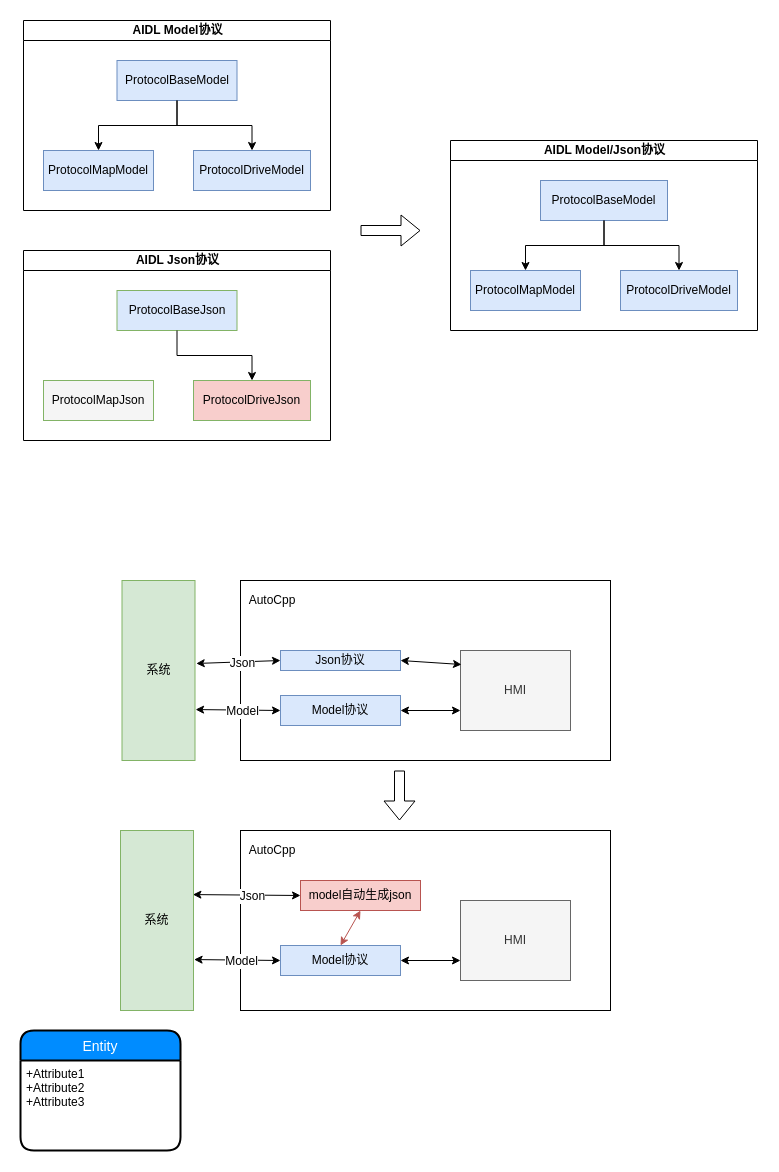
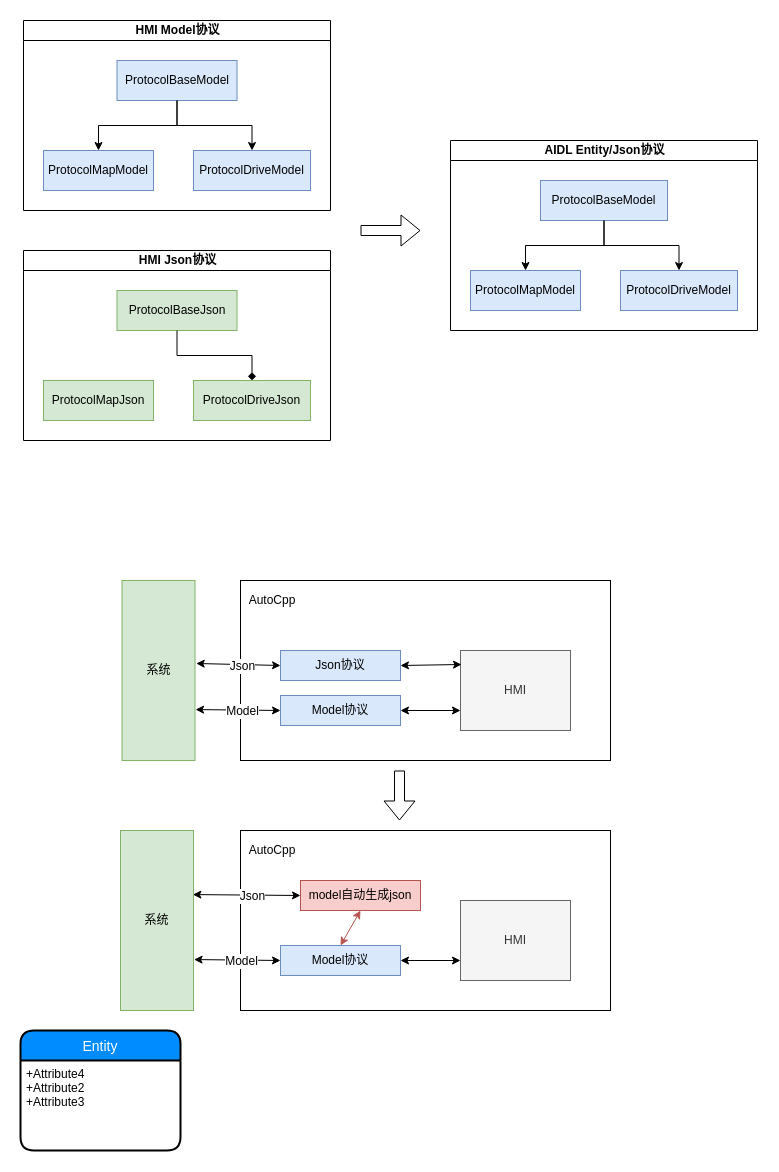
node "AIDL Model协议": label "AIDL Model协议" -> "HMI Model协议"
node "AIDL Model/Json协议": label "AIDL Model/Json协议" -> "AIDL Entity/Json协议"
node "AIDL Json协议": label "AIDL Json协议" -> "HMI Json协议"
node "ProtocolBaseJson": fillcolor #dae8fc -> #d5e8d4
edge "ProtocolBaseJson" -> "ProtocolDriveJson": arrowhead classic -> diamond
node "ProtocolMapJson": fillcolor #f5f5f5 -> #d5e8d4
node "ProtocolDriveJson": fillcolor #f8cecc -> #d5e8d4
node "Json协议": size 120x20 -> 120x30
node "+Attribute1 +Attribute2 +Attribute3": label "+Attribute1 +Attribute2 +Attribute3" -> "+Attribute4 +Attribute2 +Attribute3"
